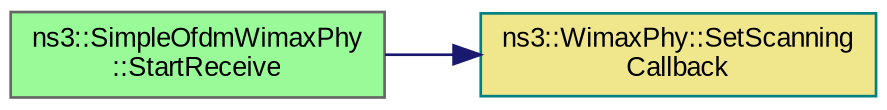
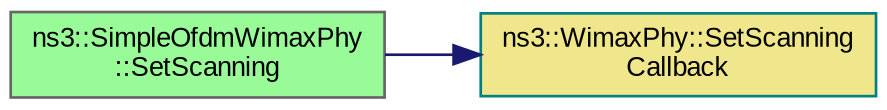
node "ns3::SimpleOfdmWimaxPhy ::StartReceive": label "ns3::SimpleOfdmWimaxPhy ::StartReceive" -> "ns3::SimpleOfdmWimaxPhy ::SetScanning"
